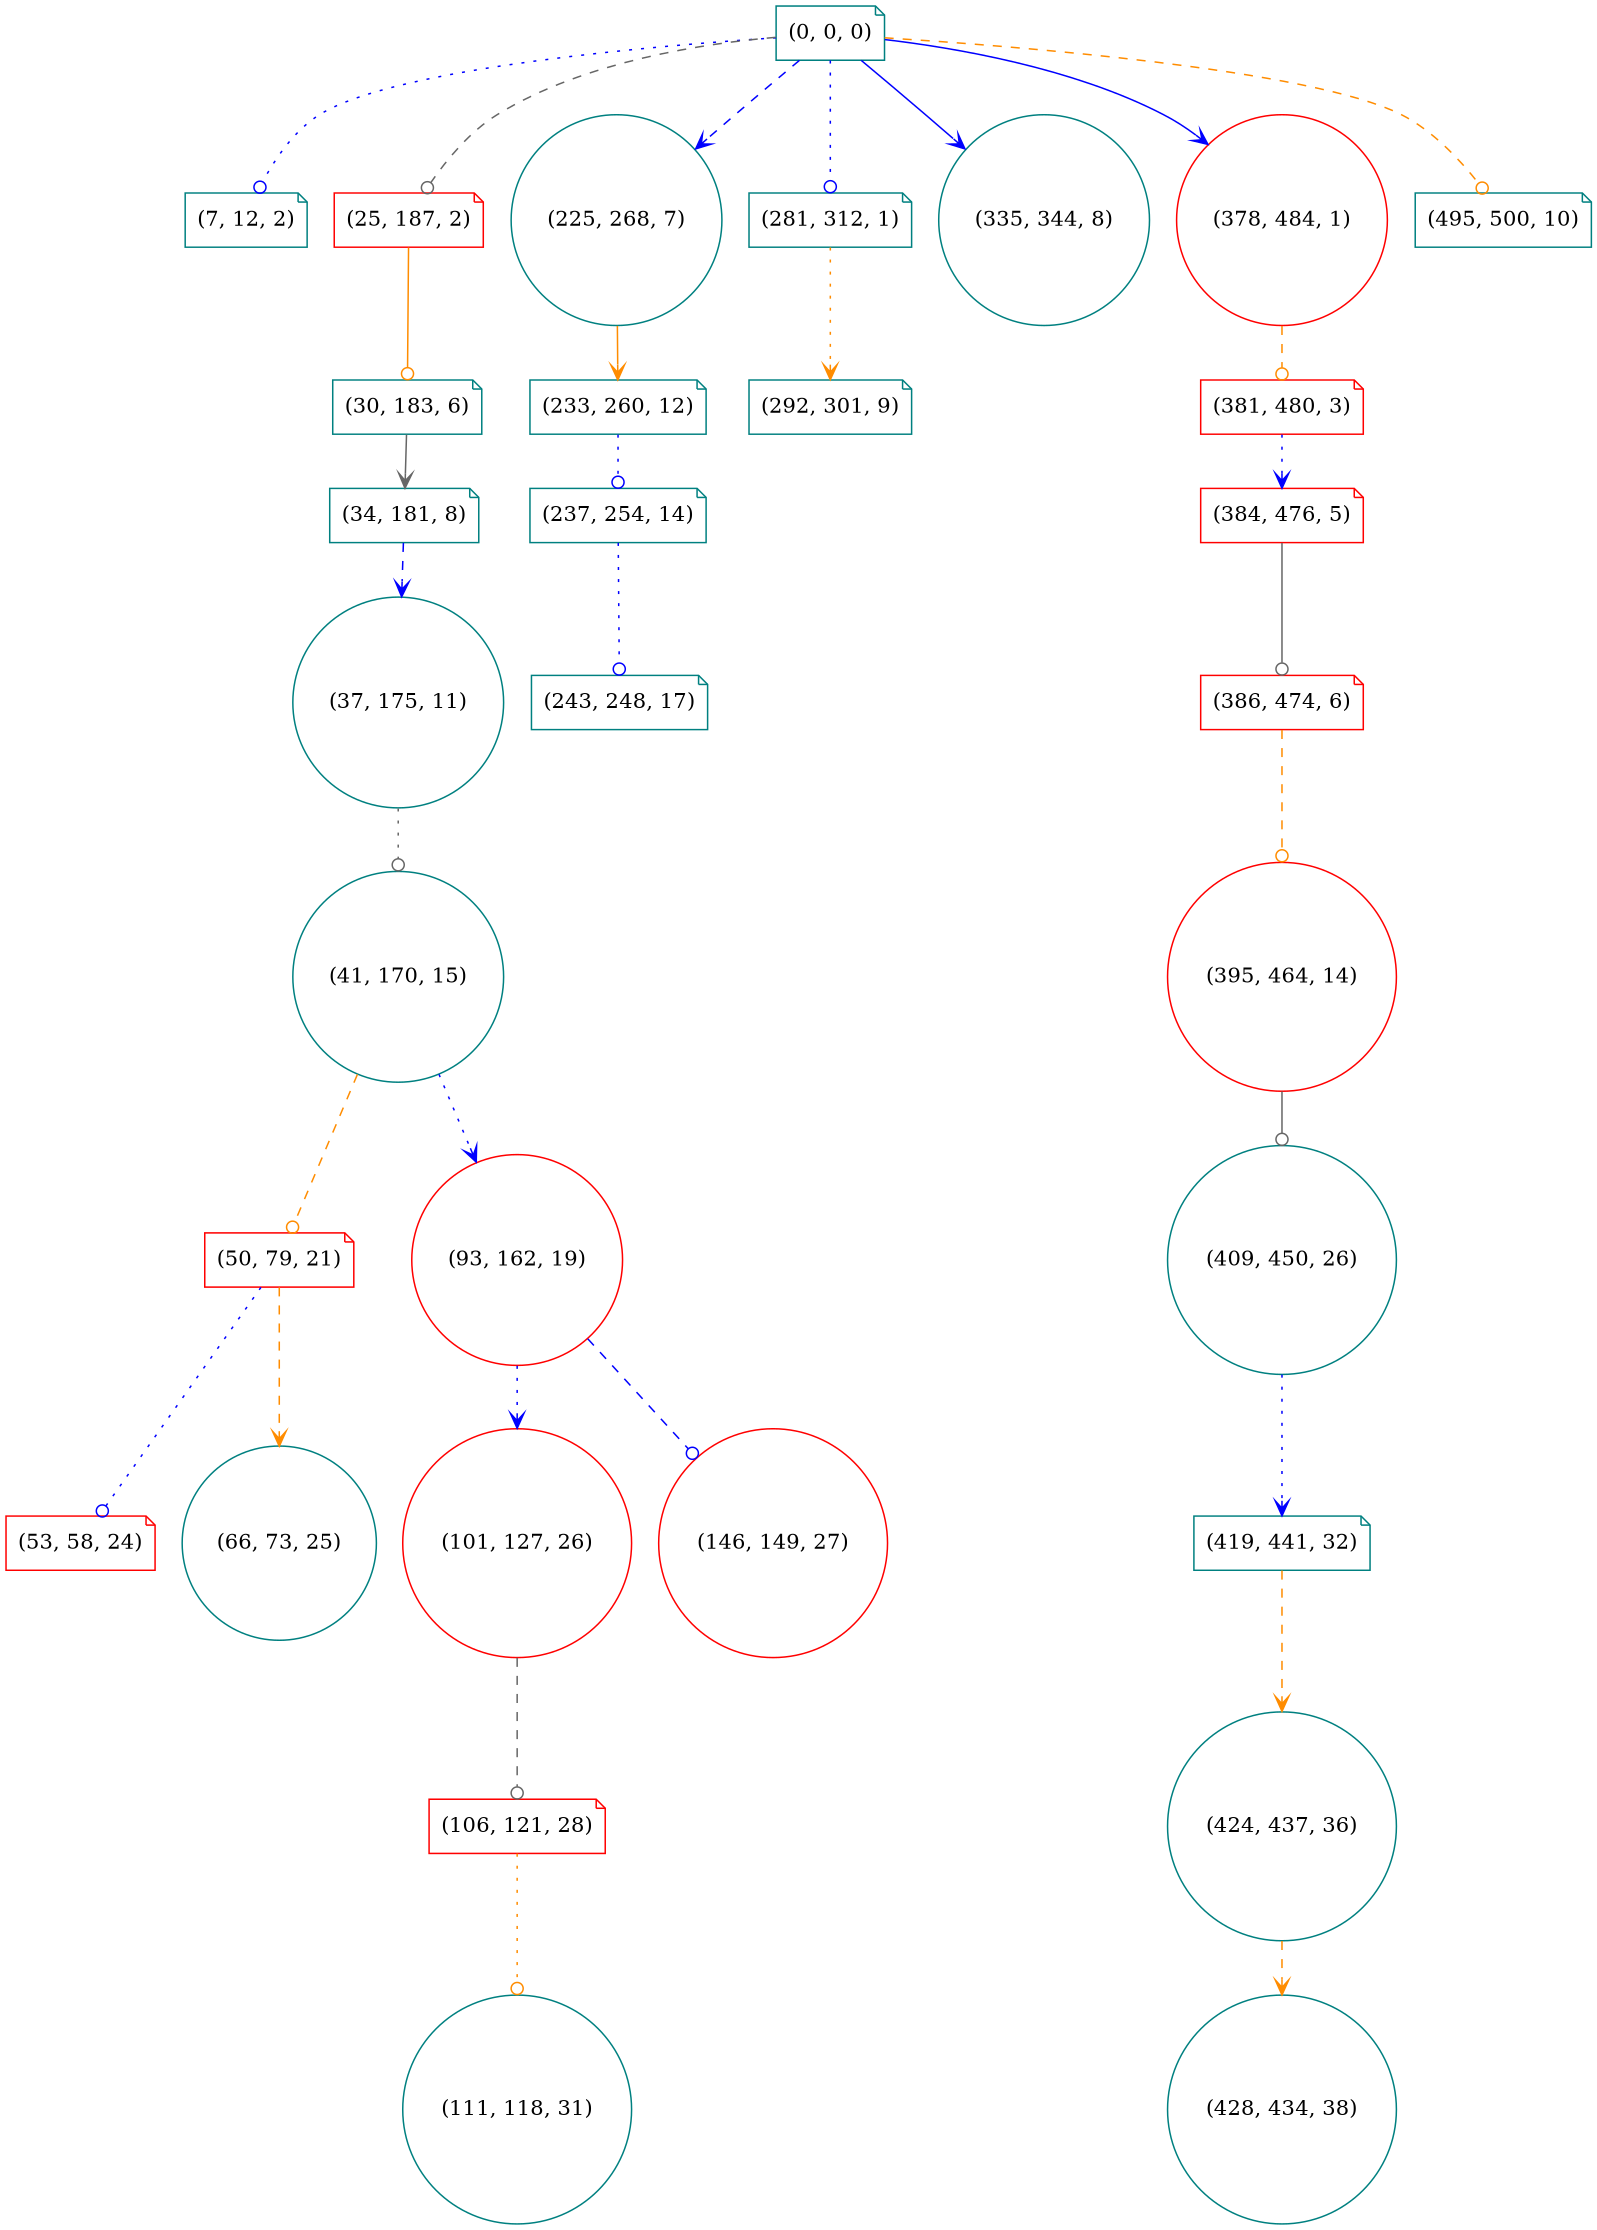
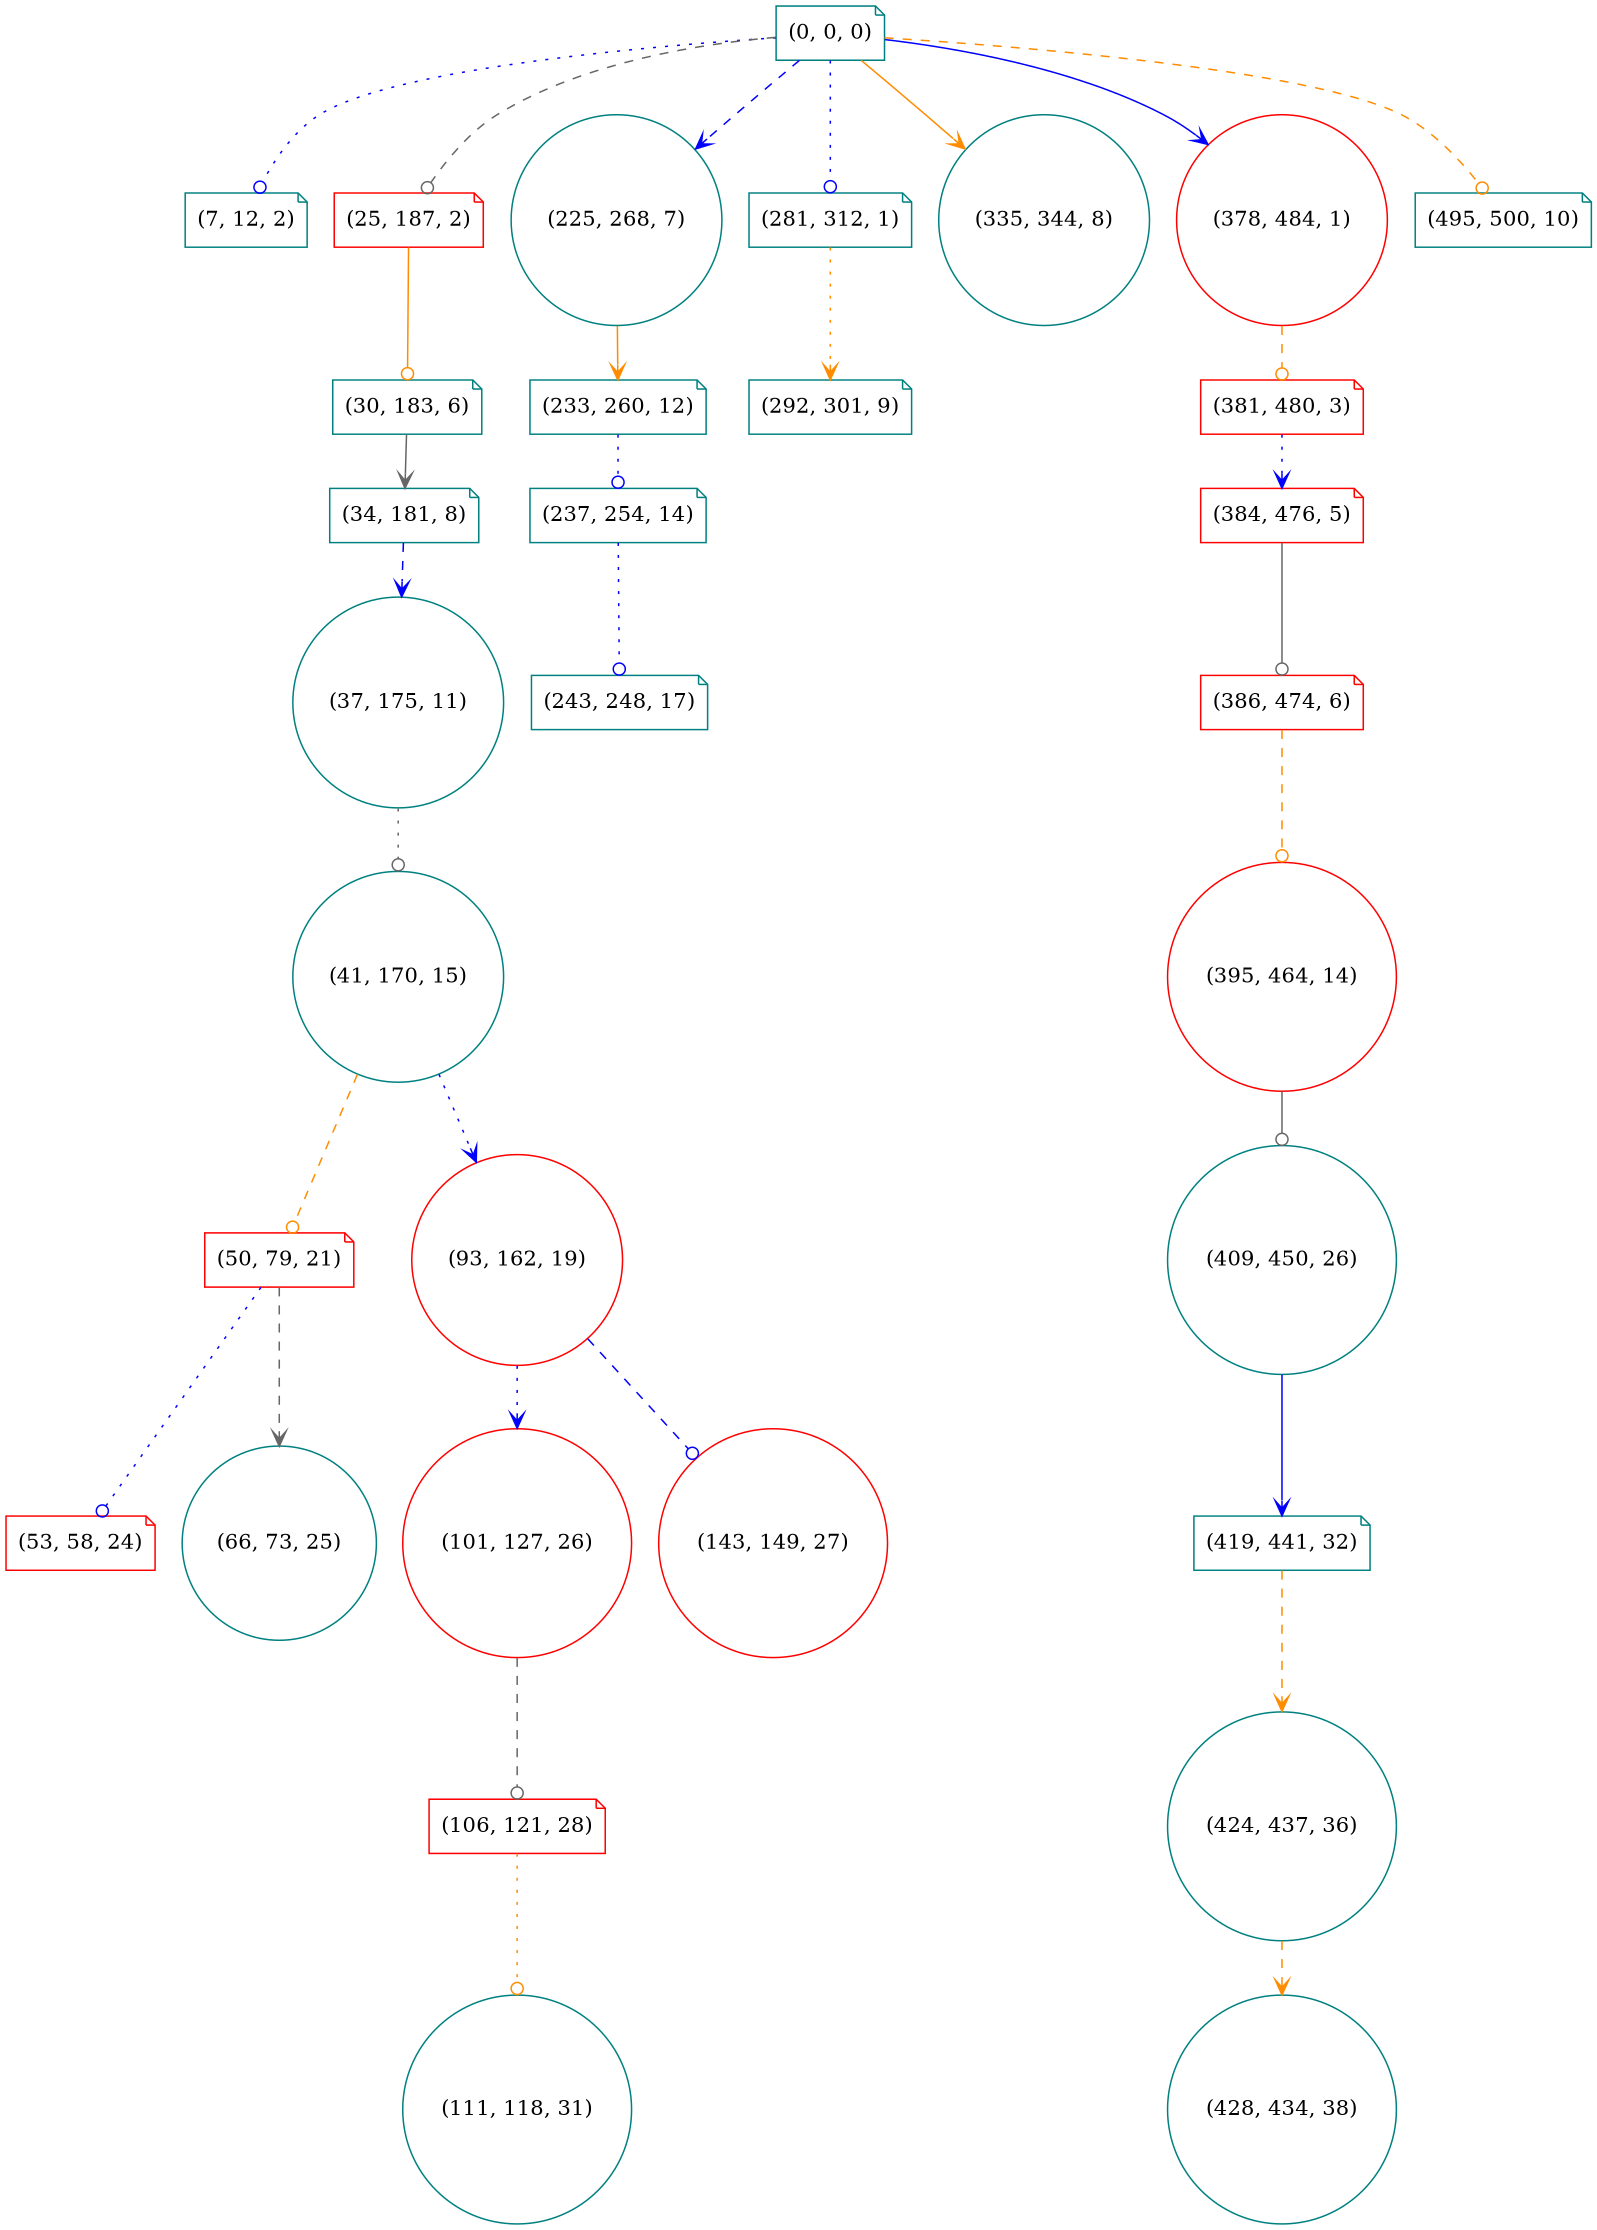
edge "(0, 0, 0)" -> "(335, 344, 8)": color blue -> darkorange
edge "(50, 79, 21)" -> "(66, 73, 25)": color darkorange -> gray40
edge "(409, 450, 26)" -> "(419, 441, 32)": style dotted -> solid
node "(146, 149, 27)": label "(146, 149, 27)" -> "(143, 149, 27)"
